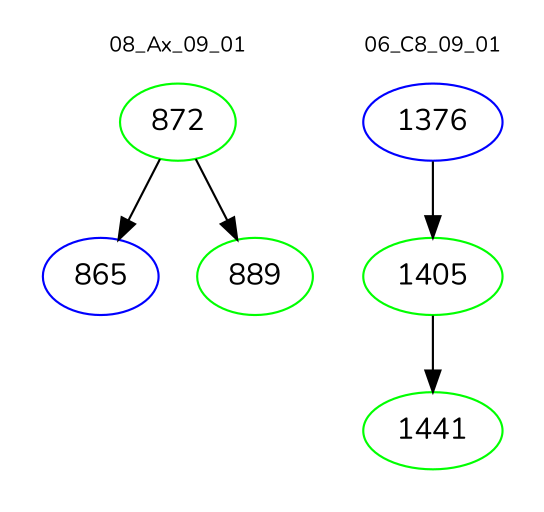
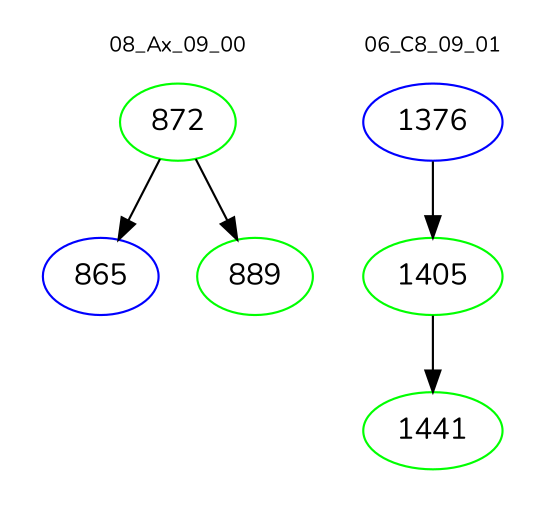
cluster "08_Ax_09_01": label "08_Ax_09_01" -> "08_Ax_09_00"
